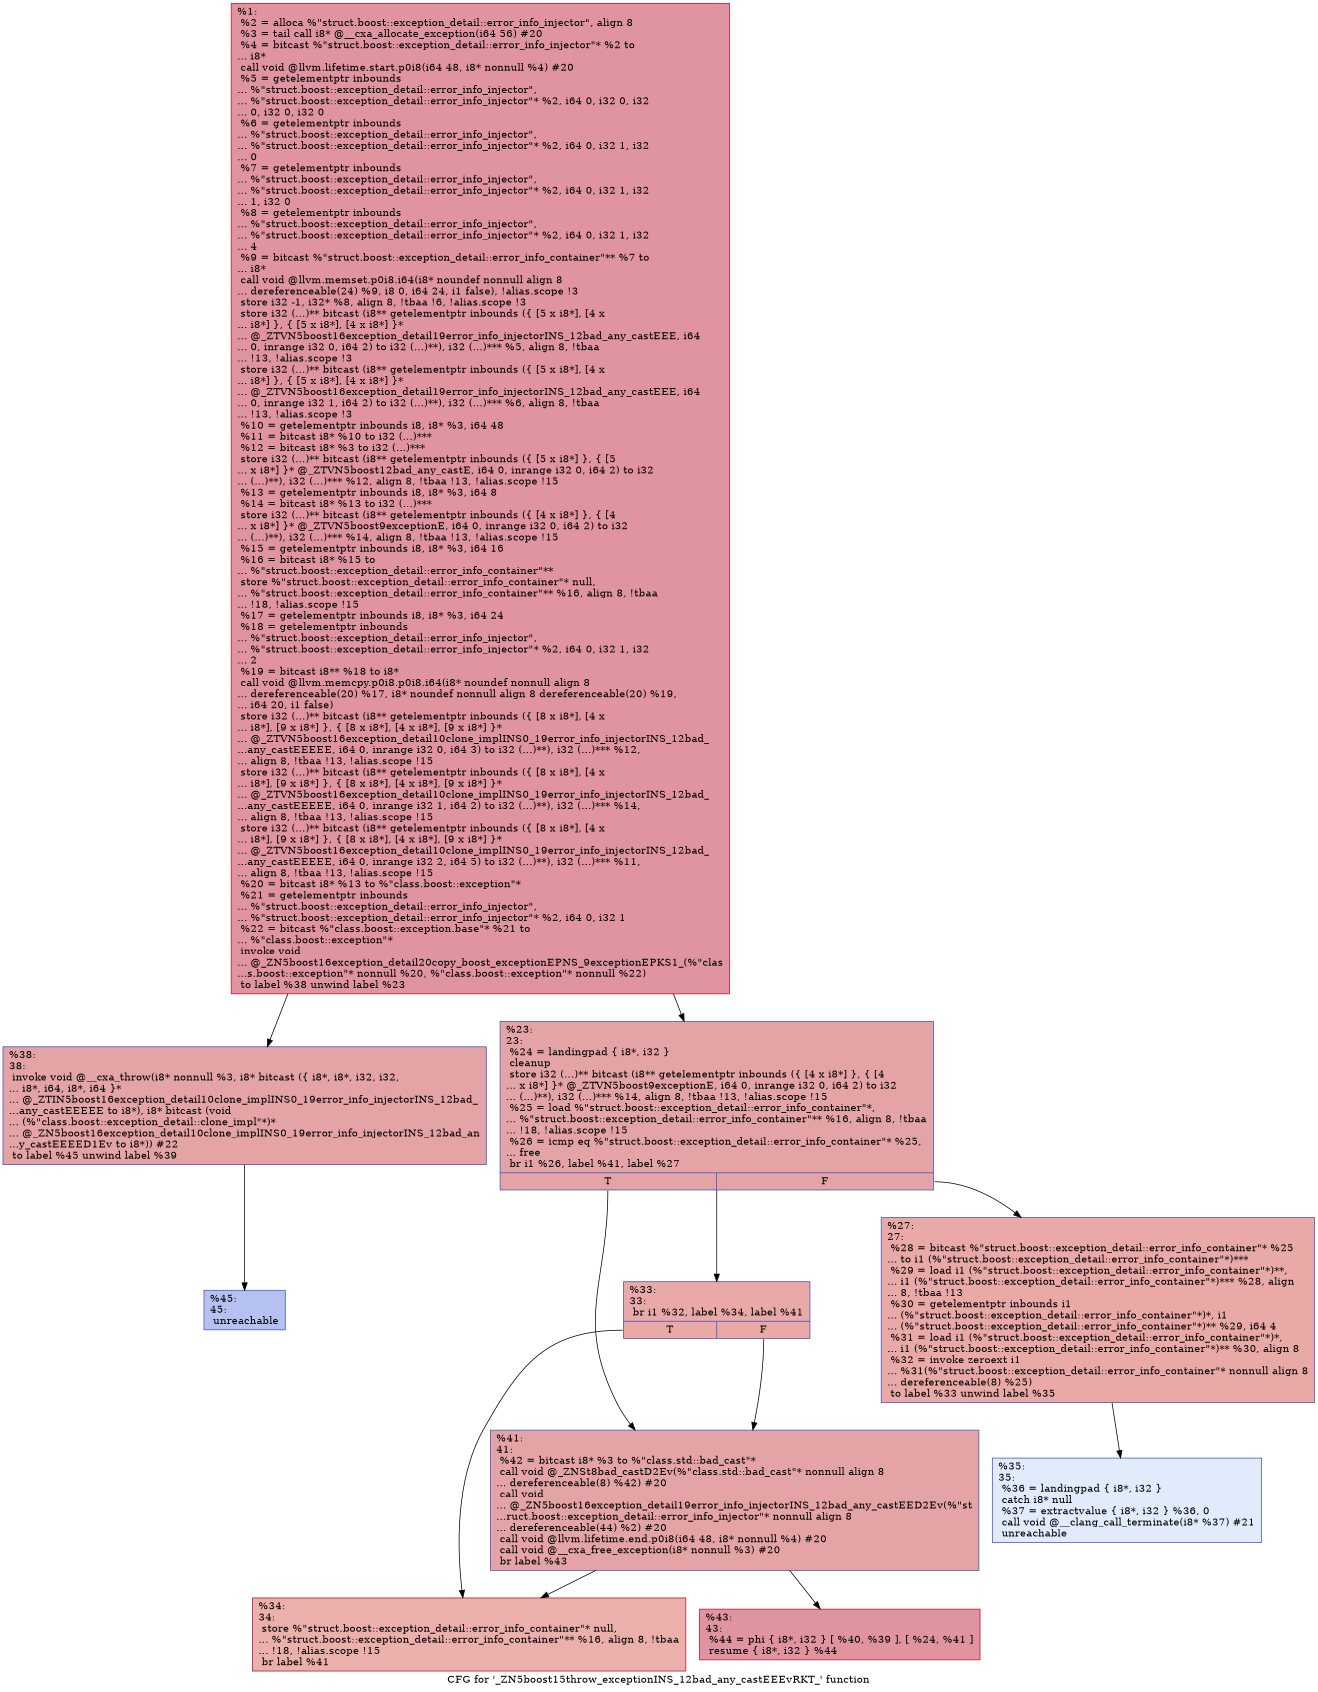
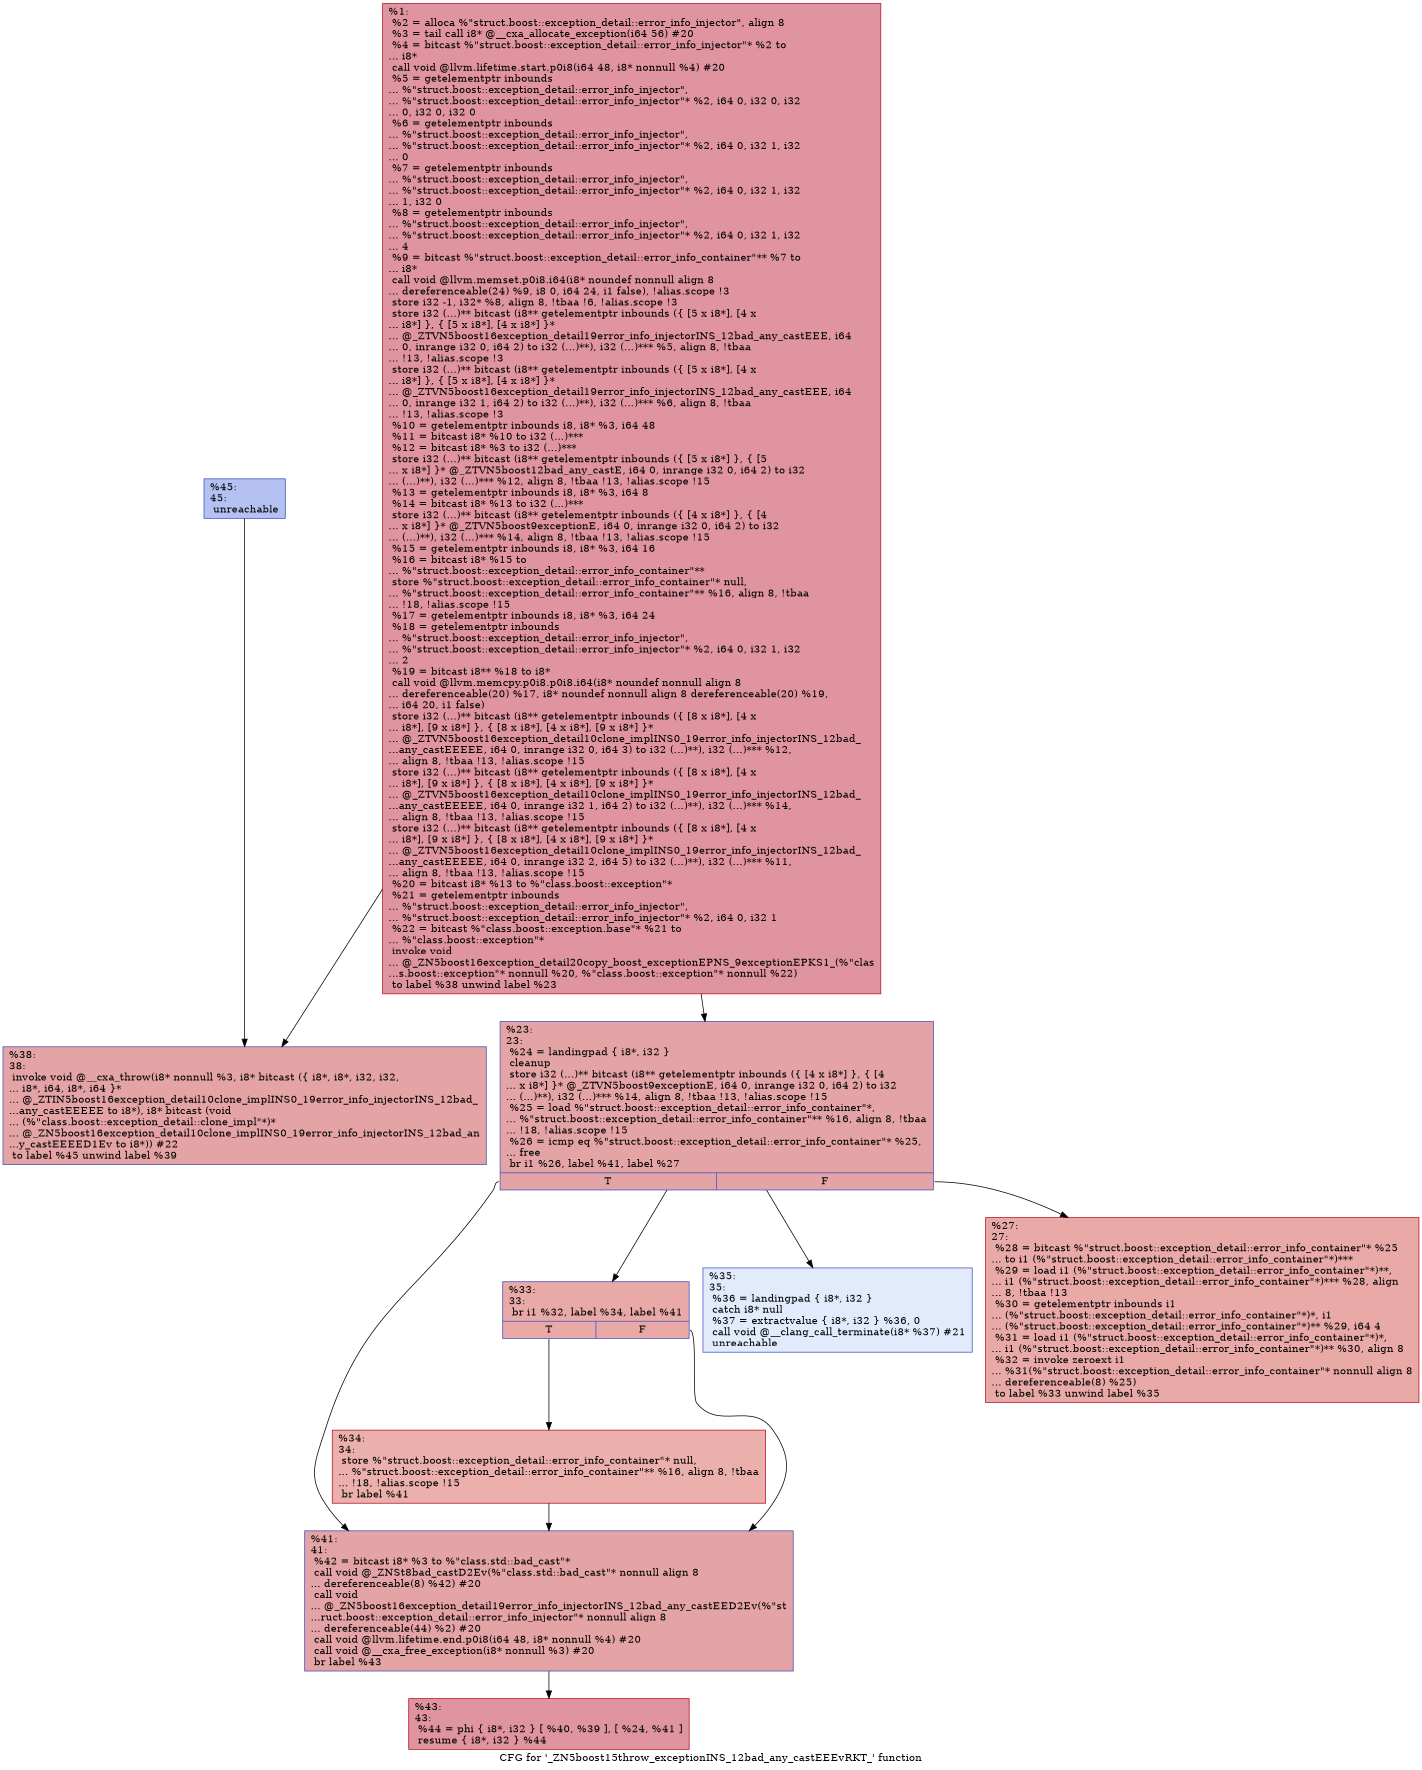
edge "%38:" -> "%45:": reversed
node "%27:": color #3d50c3ff -> #b70d28ff
edge "%27:" -> "%35:": now "%23:" -> "%35:"
edge "%41:" -> "%34:": reversed
